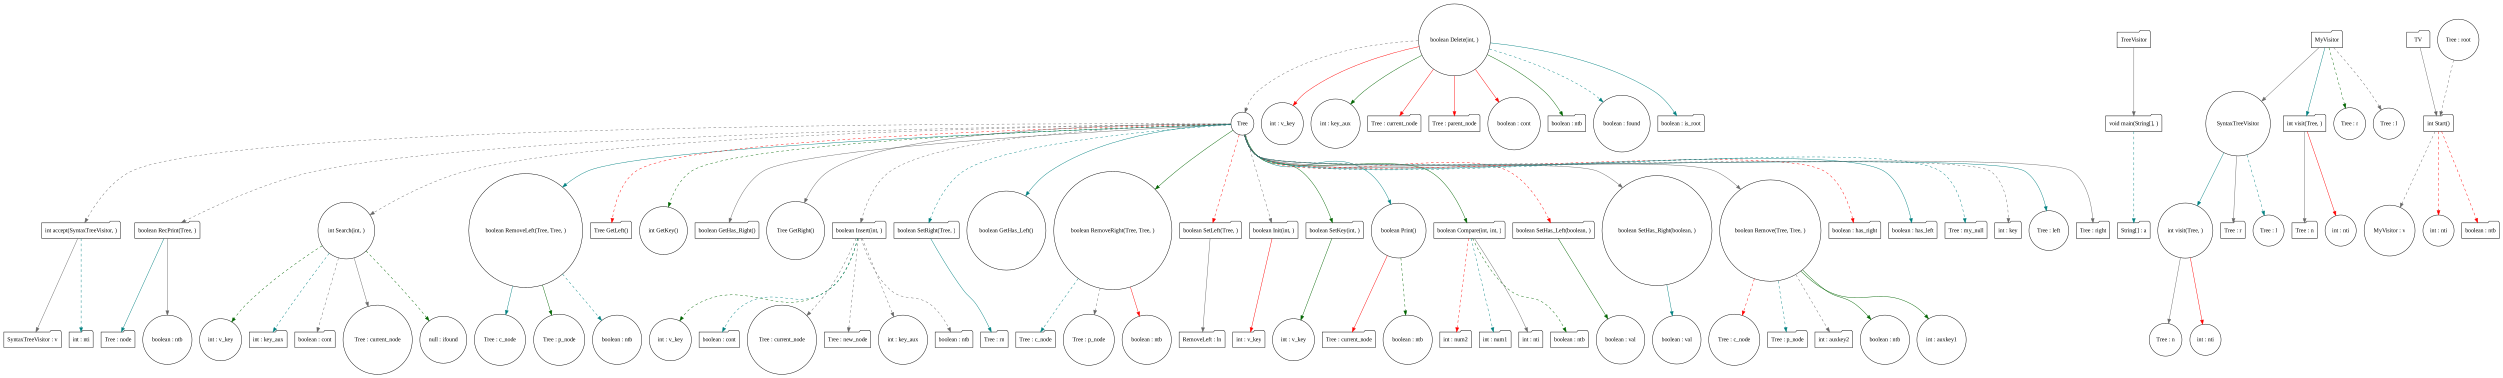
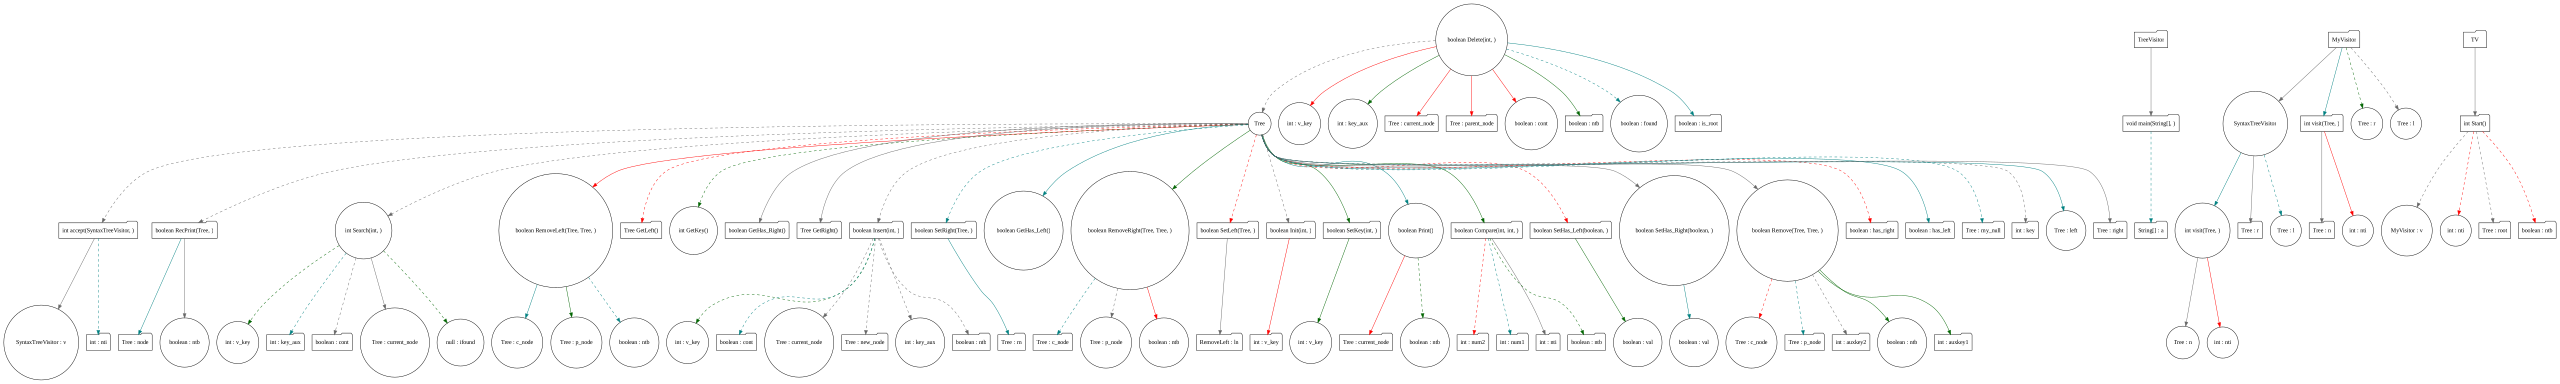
node "Tree : root": shape circle -> folder
edge "Tree : root" -> "int Start()": reversed
edge "Tree" -> "boolean RemoveLeft(Tree, Tree, )": color teal -> red
node "Tree GetRight()": shape circle -> folder
node "SyntaxTreeVisitor : v": shape folder -> circle
node "int : auxkey1": shape circle -> folder
